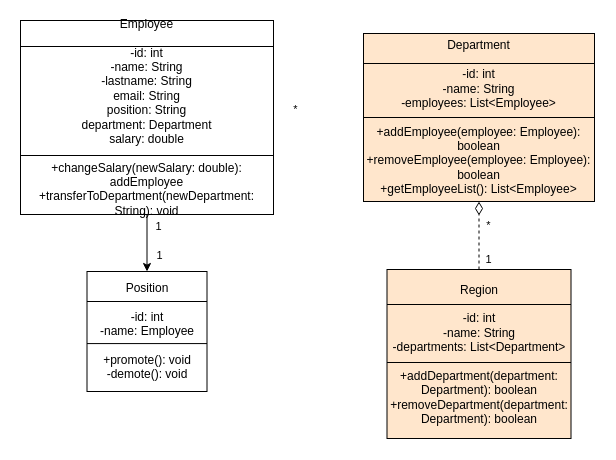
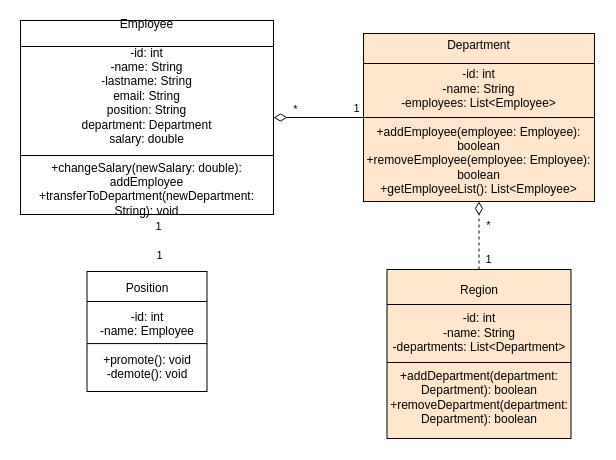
edge "Department -id: int -name: String -employees: List<Employee> +addEmployee(employee: Employee): boolean +removeEmployee(employee: Employee): boolean +getEmployeeList(): List<Employee>" -> "Employee -id: int -name: String -lastname: String email: String position: String department: Department salary: double +changeSalary(newSalary: double): addEmployee +transferToDepartment(newDepartment: String): void": added, label "1"
edge "Employee -id: int -name: String -lastname: String email: String position: String department: Department salary: double +changeSalary(newSalary: double): addEmployee +transferToDepartment(newDepartment: String): void" -> "Position -id: int -name: Employee +promote(): void -demote(): void": removed
